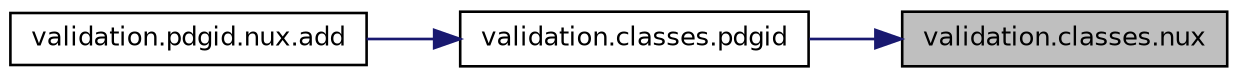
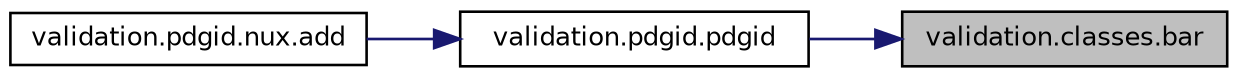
node "validation.classes.pdgid": label "validation.classes.pdgid" -> "validation.pdgid.pdgid"
node "validation.classes.nux": label "validation.classes.nux" -> "validation.classes.bar"
